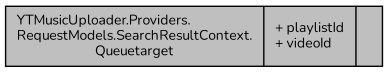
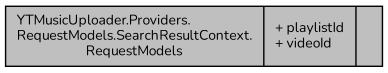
node "YTMusicUploader.Providers.": text "Queuetarget" -> "RequestModels"
